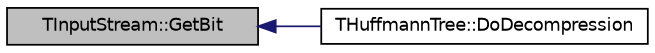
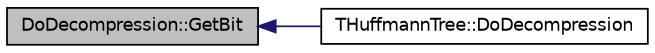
node "TInputStream::GetBit": label "TInputStream::GetBit" -> "DoDecompression::GetBit"
